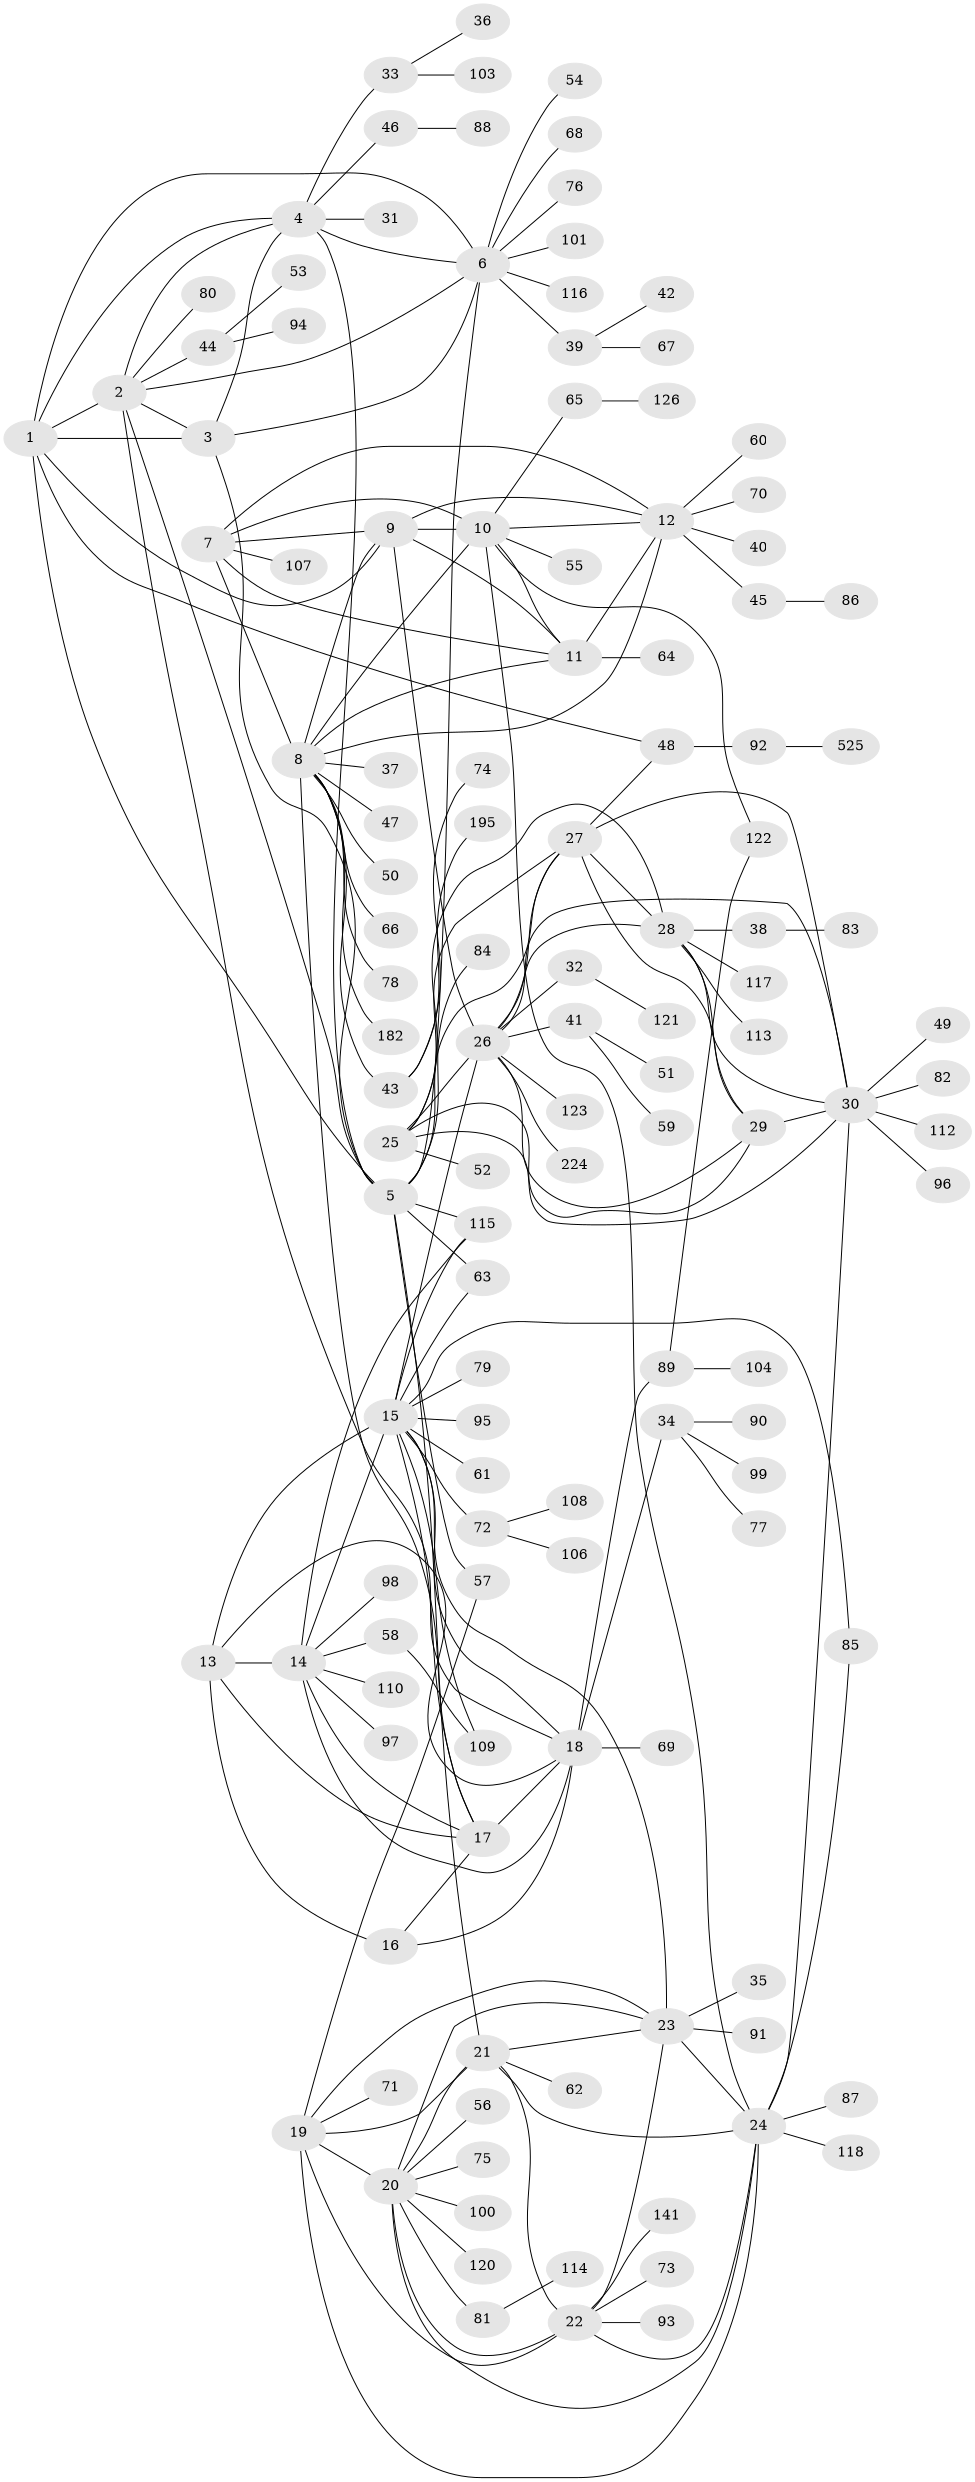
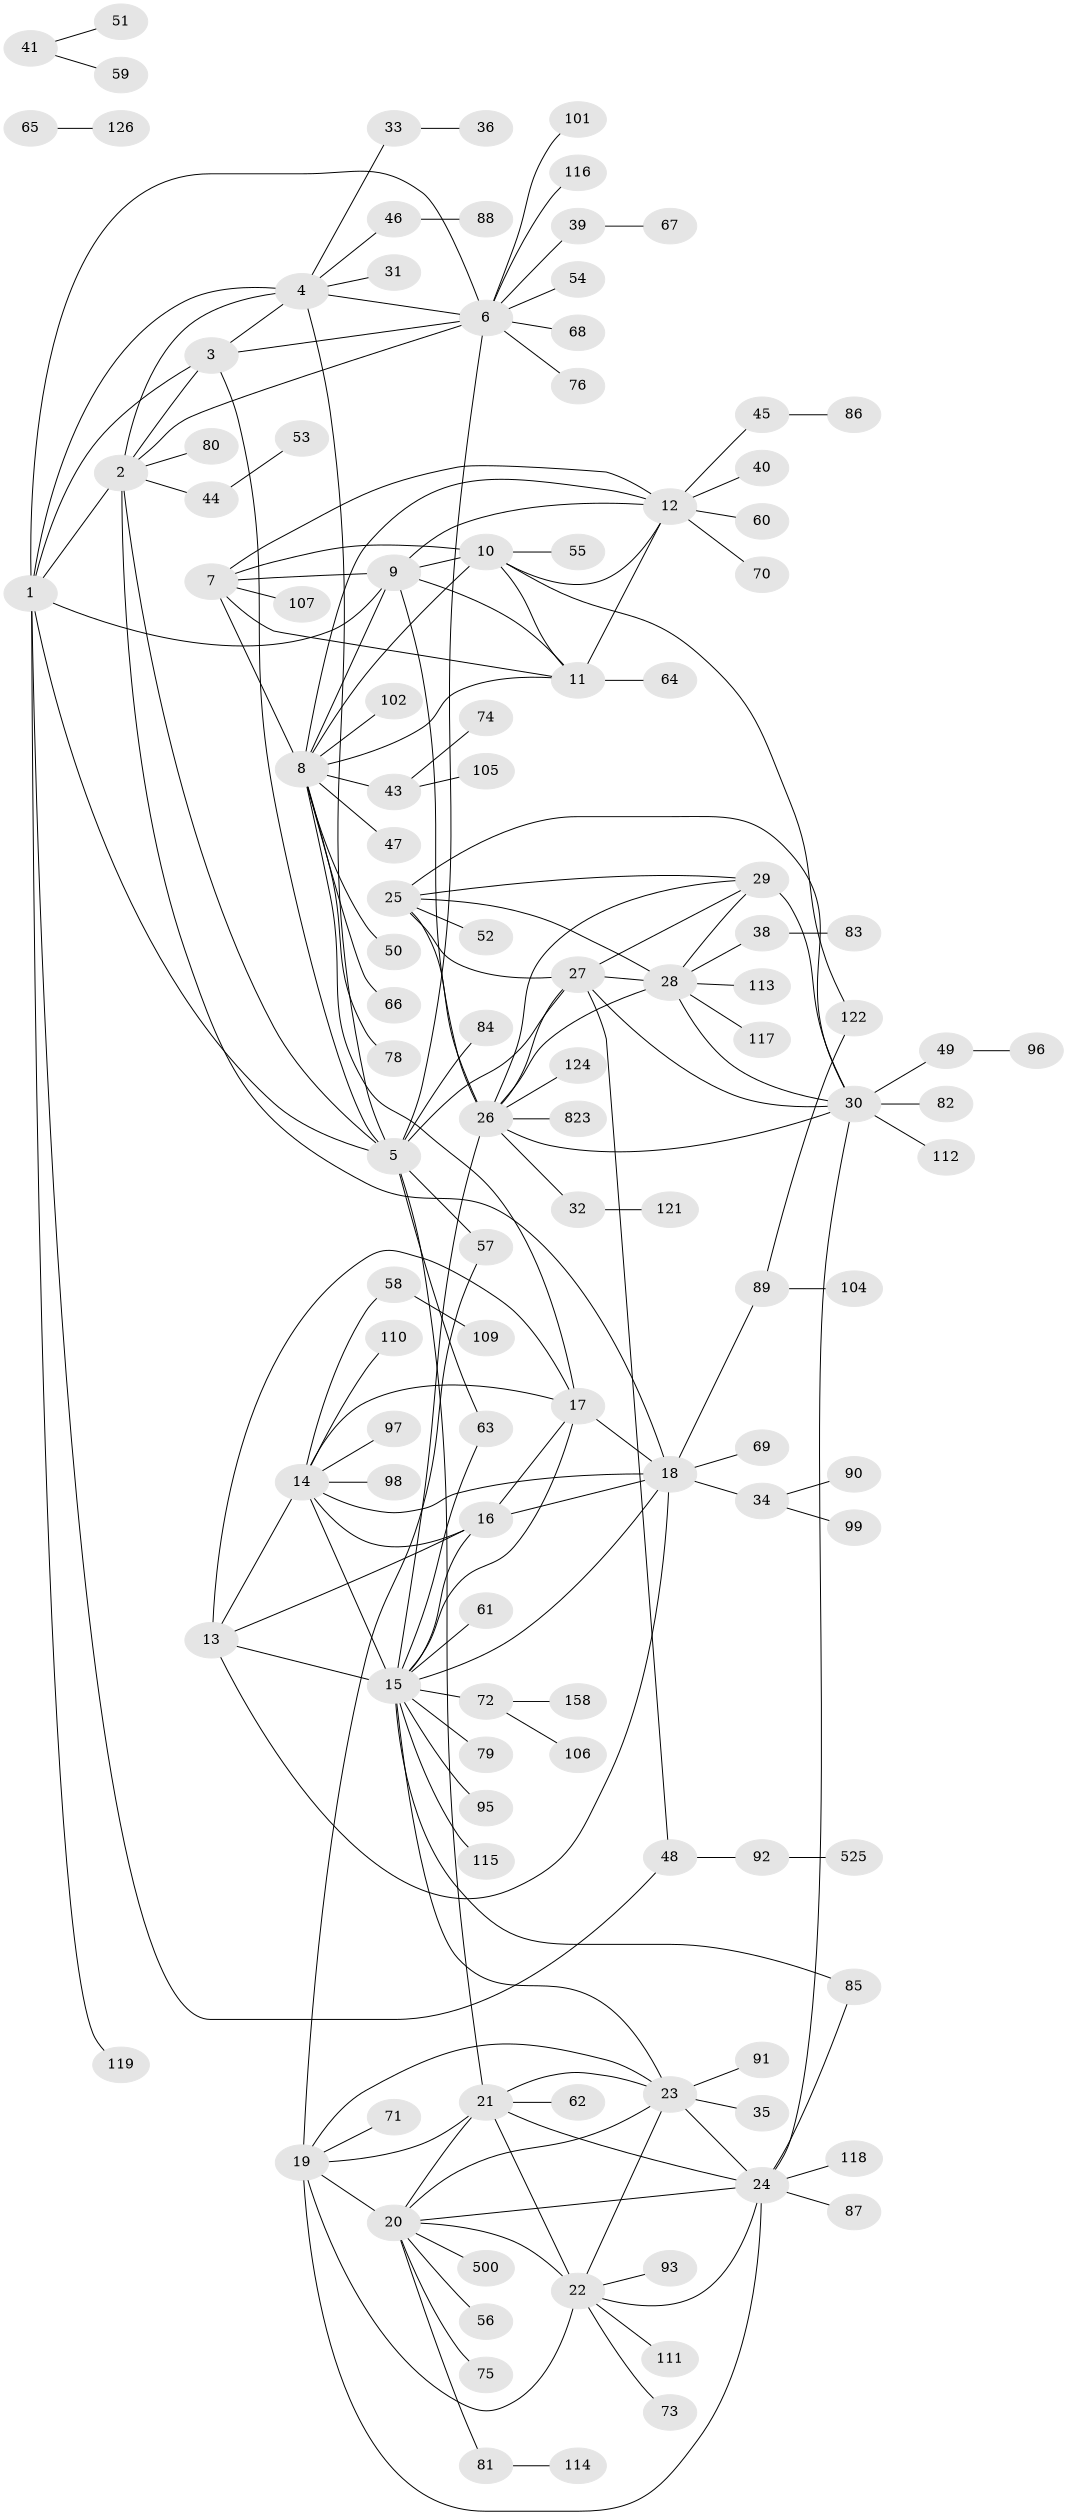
node "103": removed
node "42": removed
node "94": removed
edge "65" -- "10": removed
node "37": removed
node "195": label "195" -> "105"
edge "41" -- "26": removed
node "182": label "182" -> "102"
node "123": label "123" -> "823"
edge "30" -- "96": now "49" -- "96"
node "224": label "224" -> "124"
edge "5" -- "115": removed
edge "10" -- "24": removed
edge "115" -- "14": now "16" -- "14"
node "108": label "108" -> "158"
node "77": removed
edge "15" -- "109": now "15" -- "16"
node "119": added
node "100": label "100" -> "500"
node "141": label "141" -> "111"
node "120": removed
